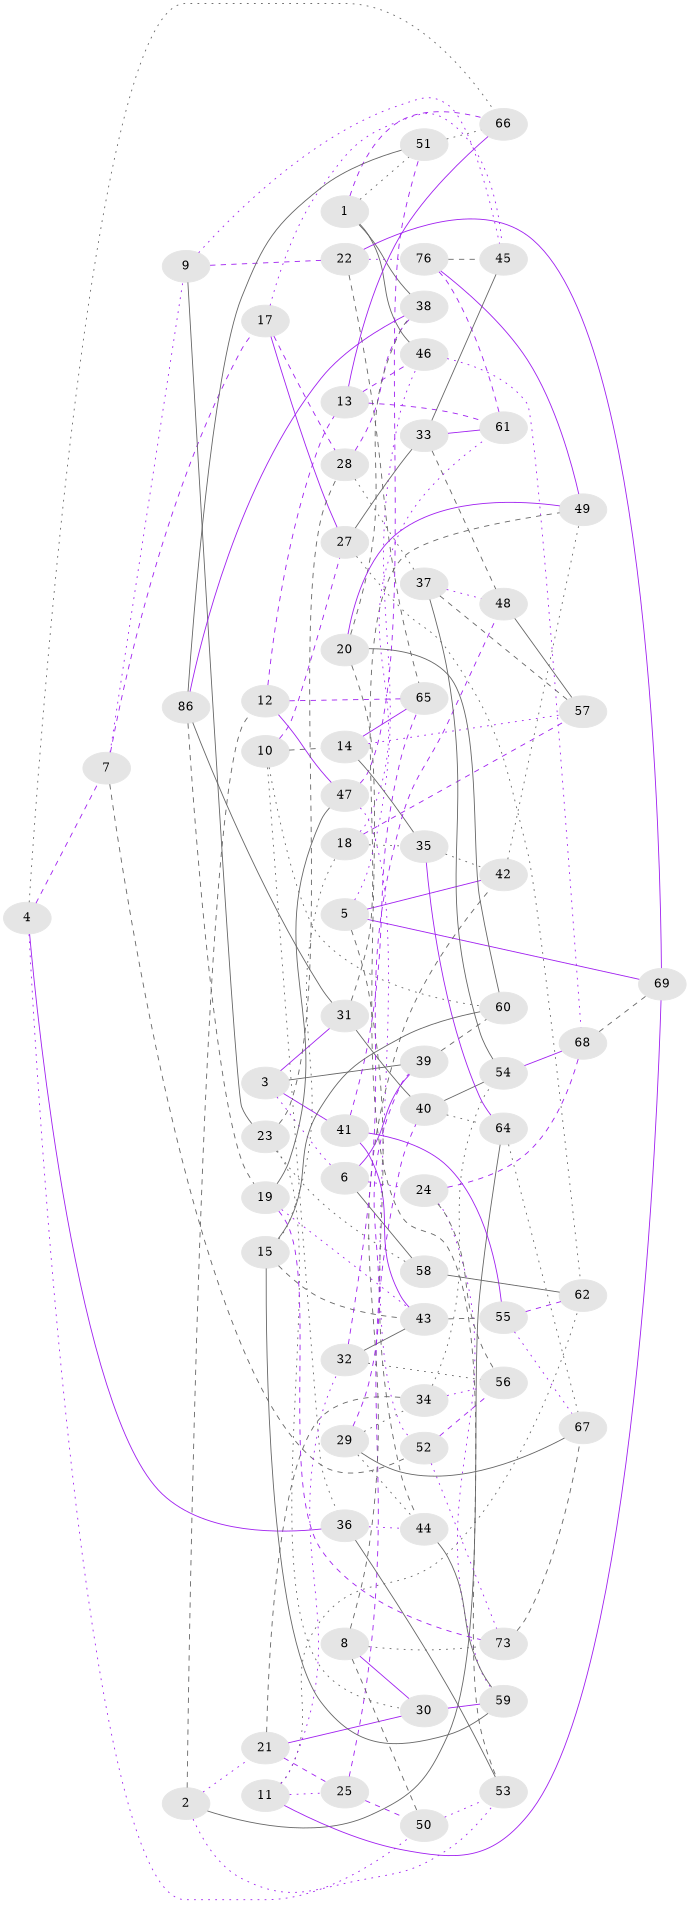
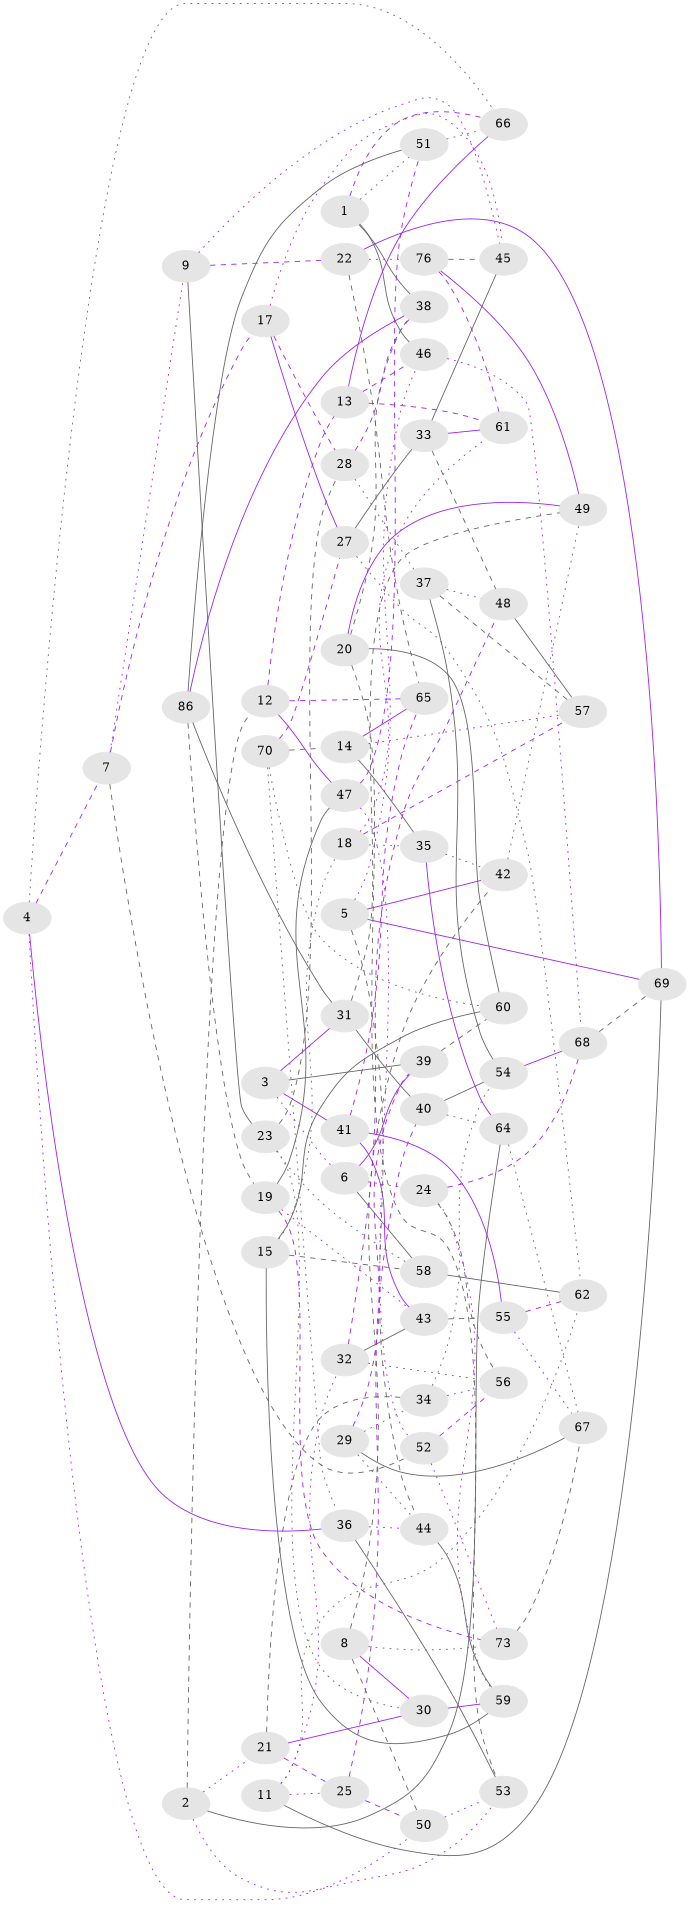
node "10": label "10" -> "70"
edge "15" -- "43": now "15" -- "58"
edge "69" -- "11": color purple -> gray40
